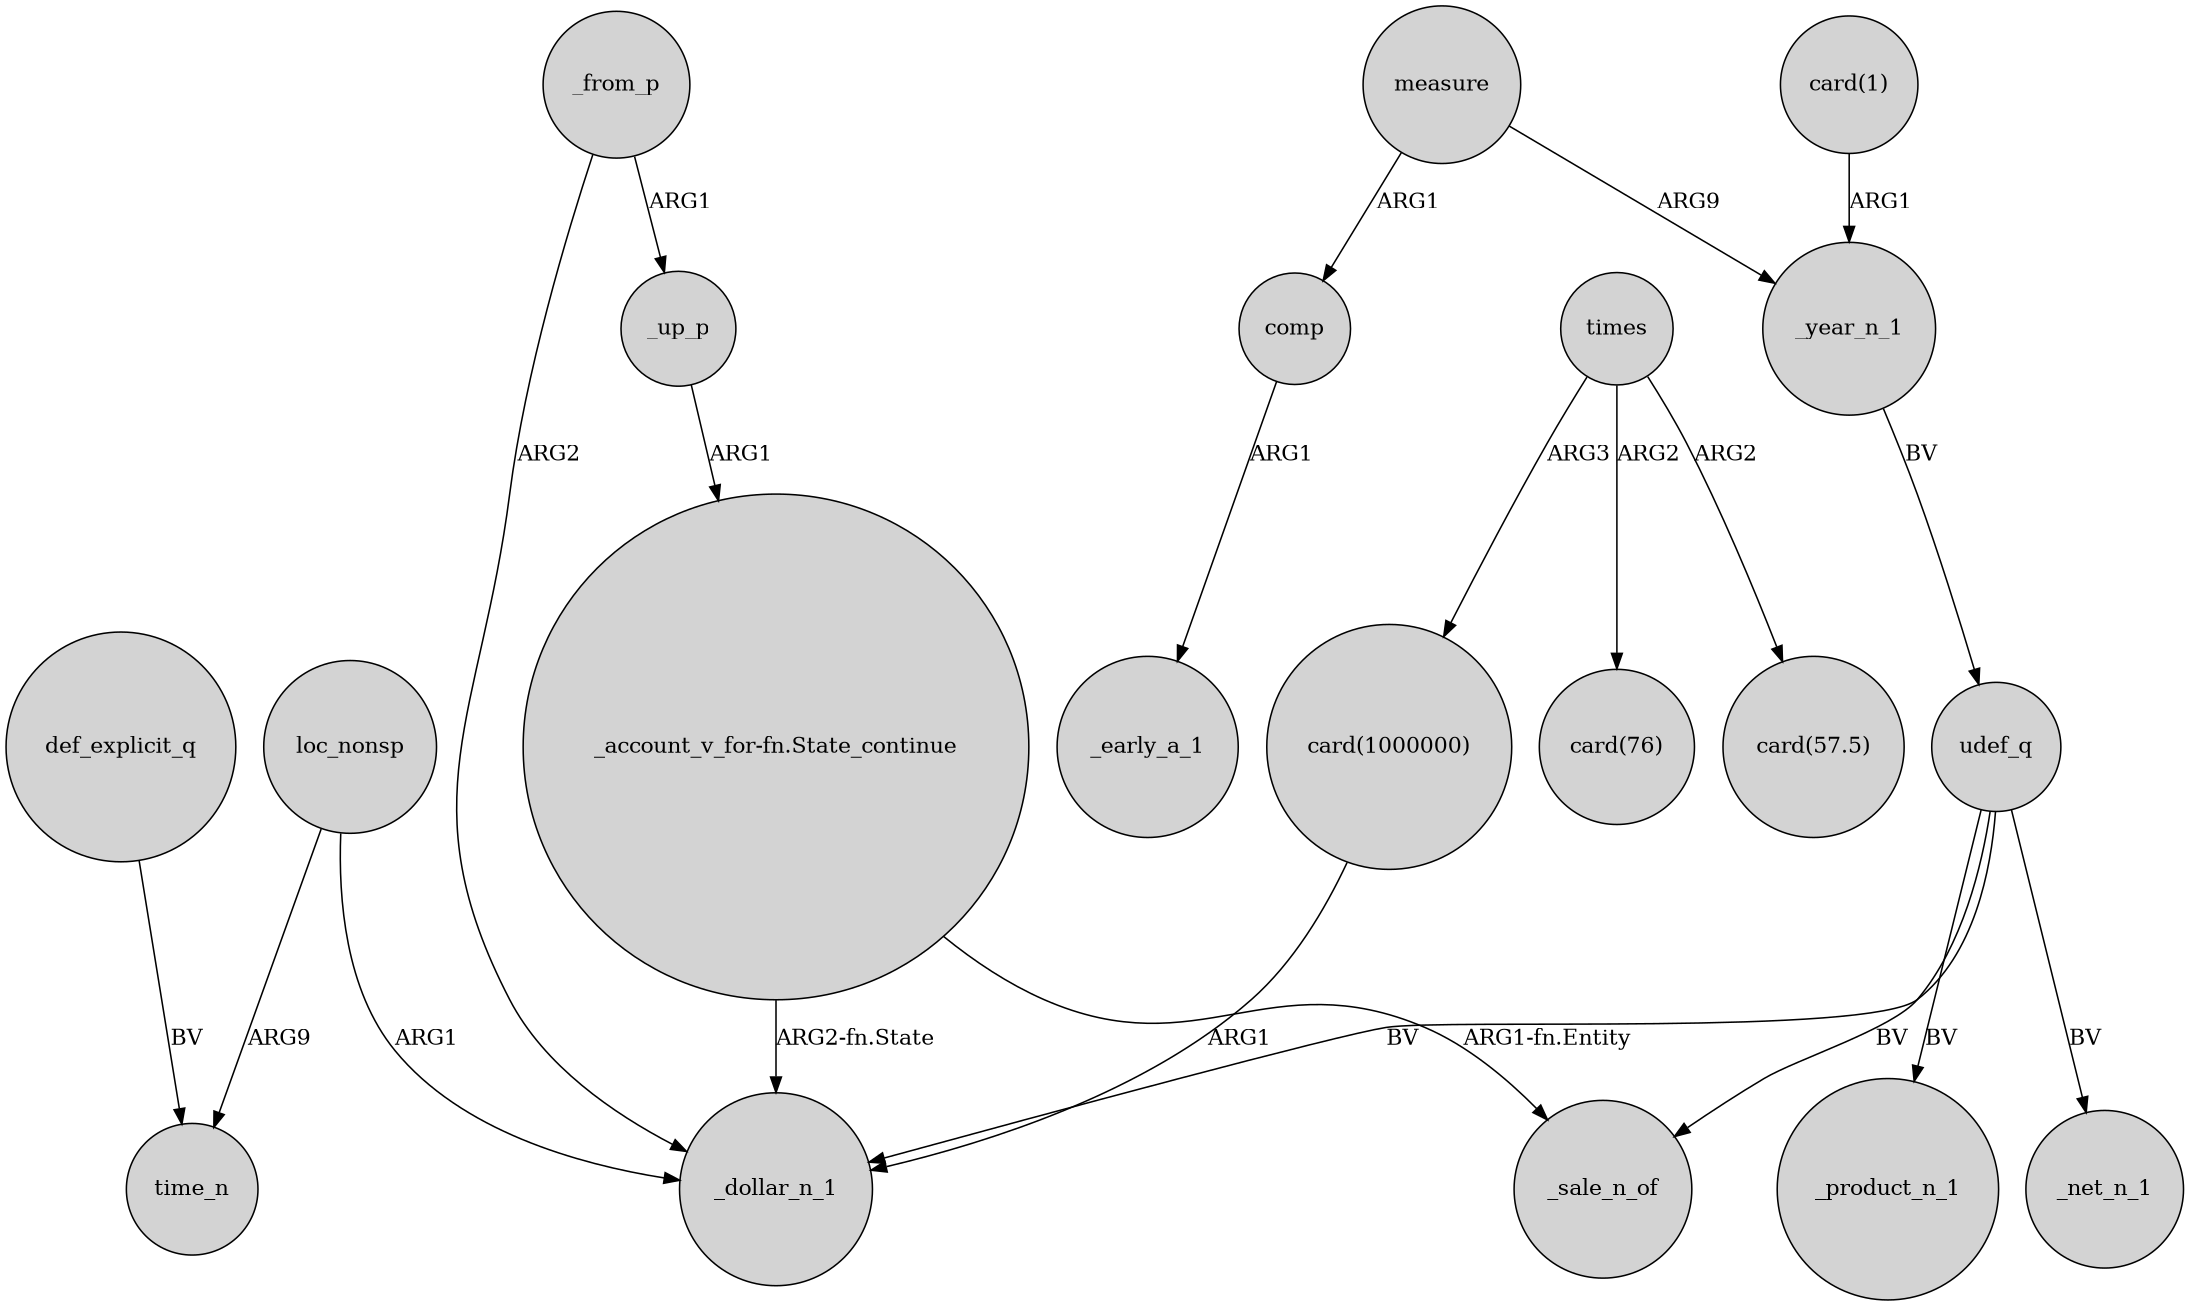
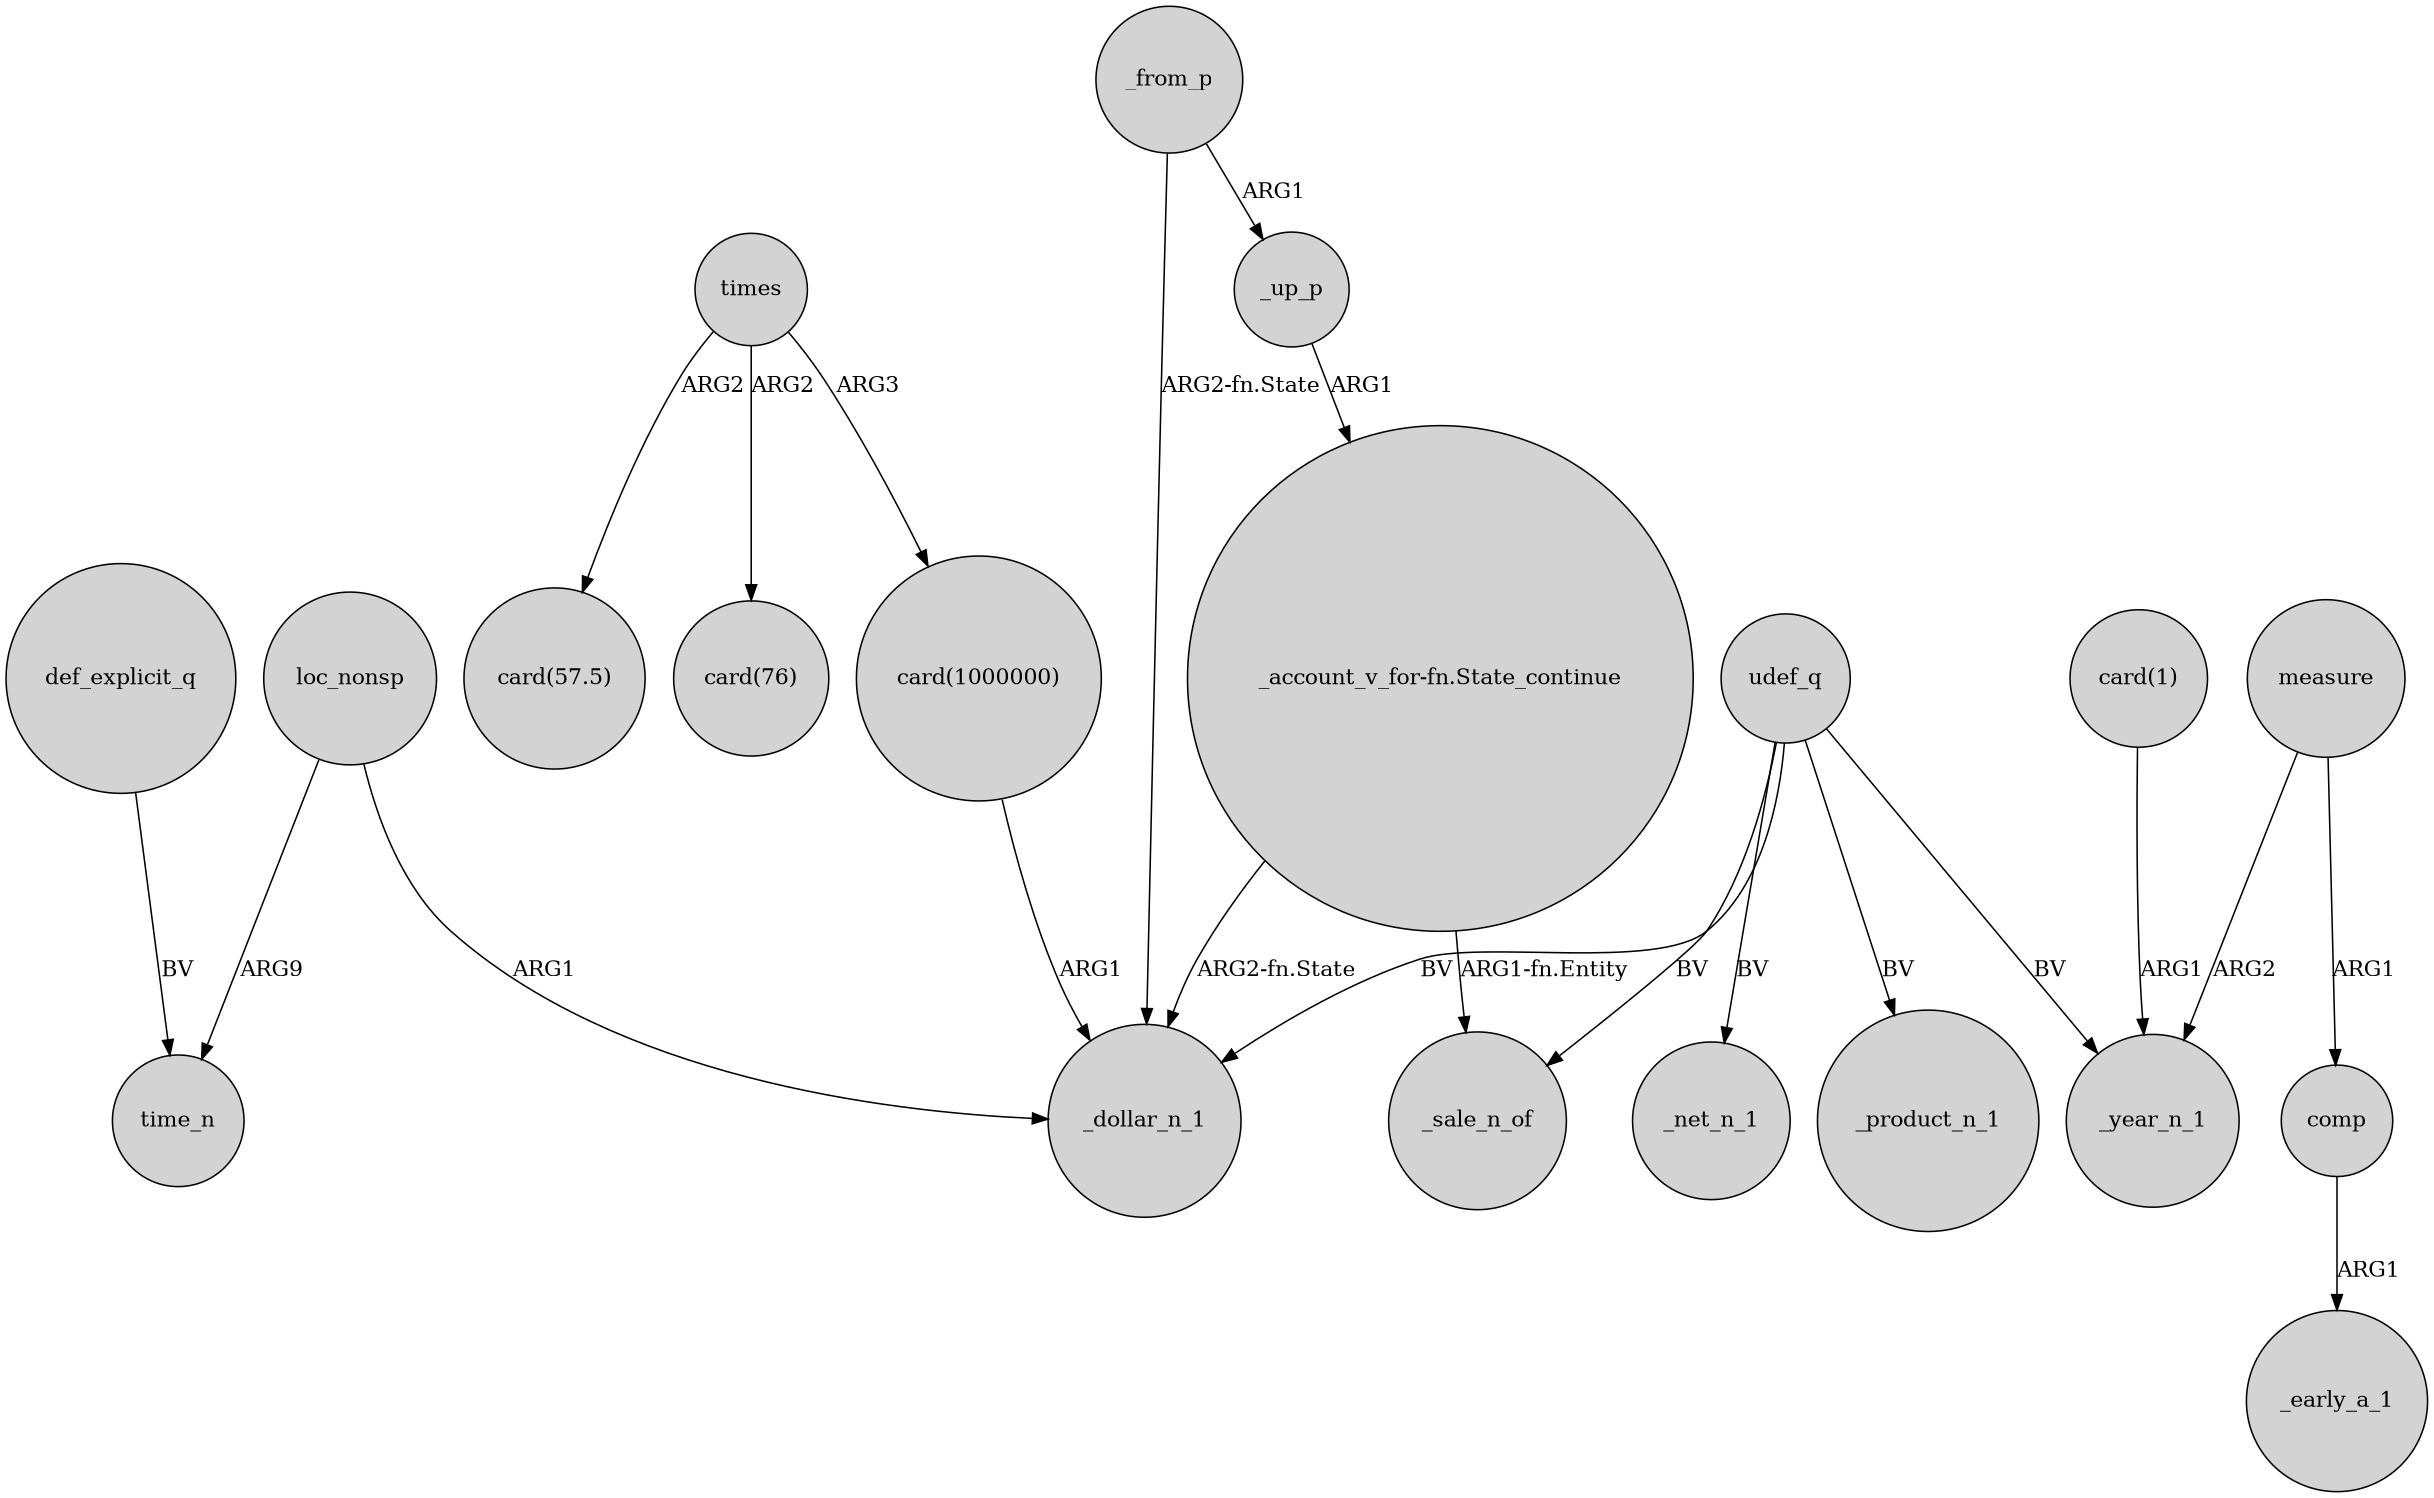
edge "measure" -> "_year_n_1": label "ARG9" -> "ARG2"
edge "_from_p" -> "_dollar_n_1": label "ARG2" -> "ARG2-fn.State"
edge "_year_n_1" -> "udef_q": reversed
